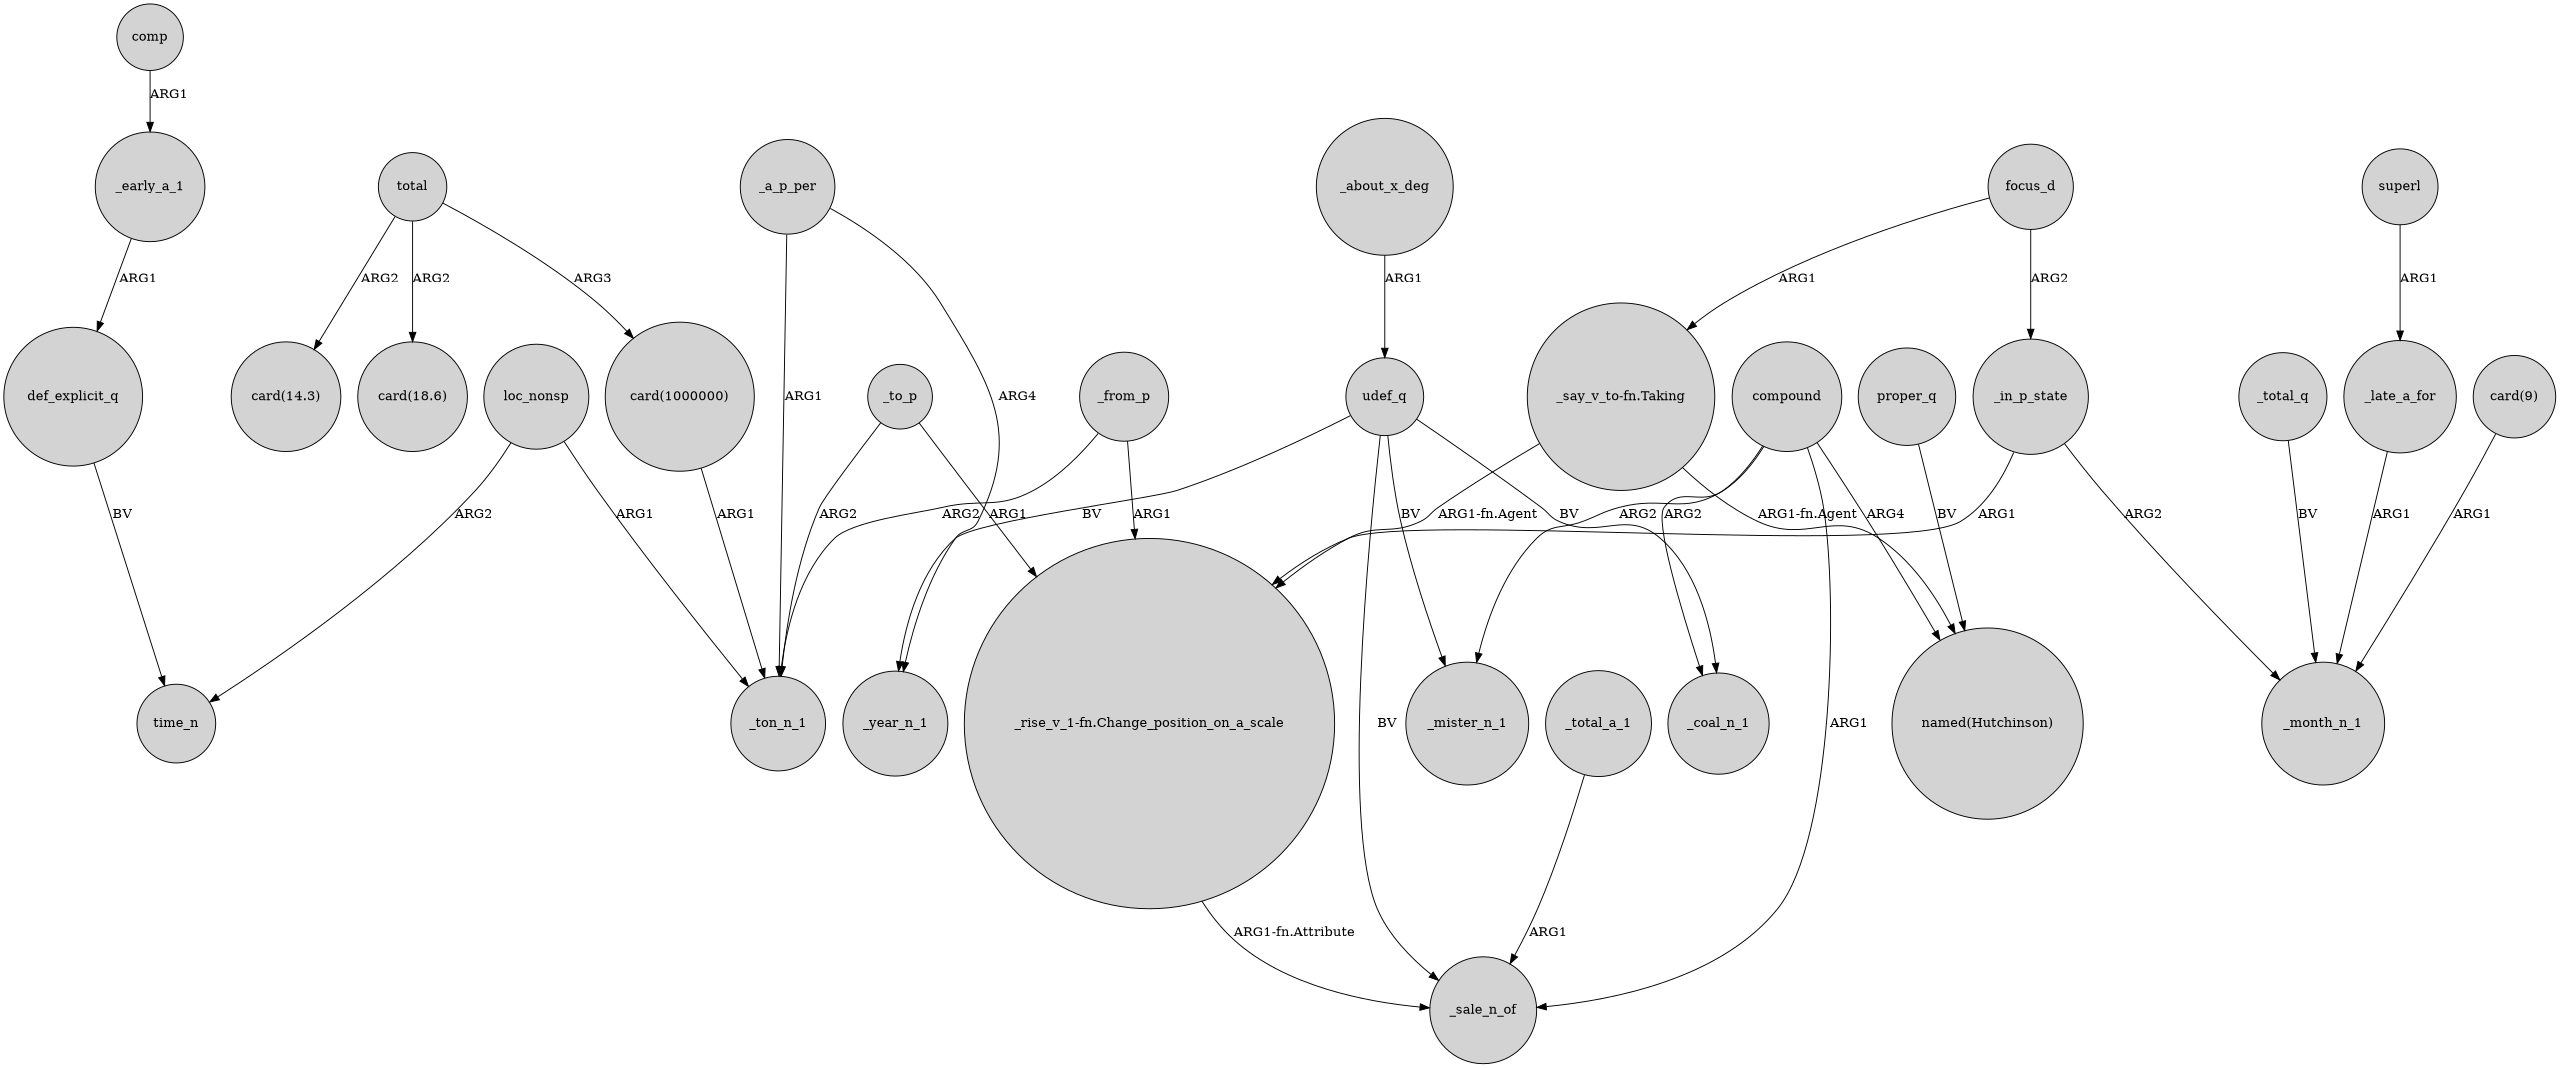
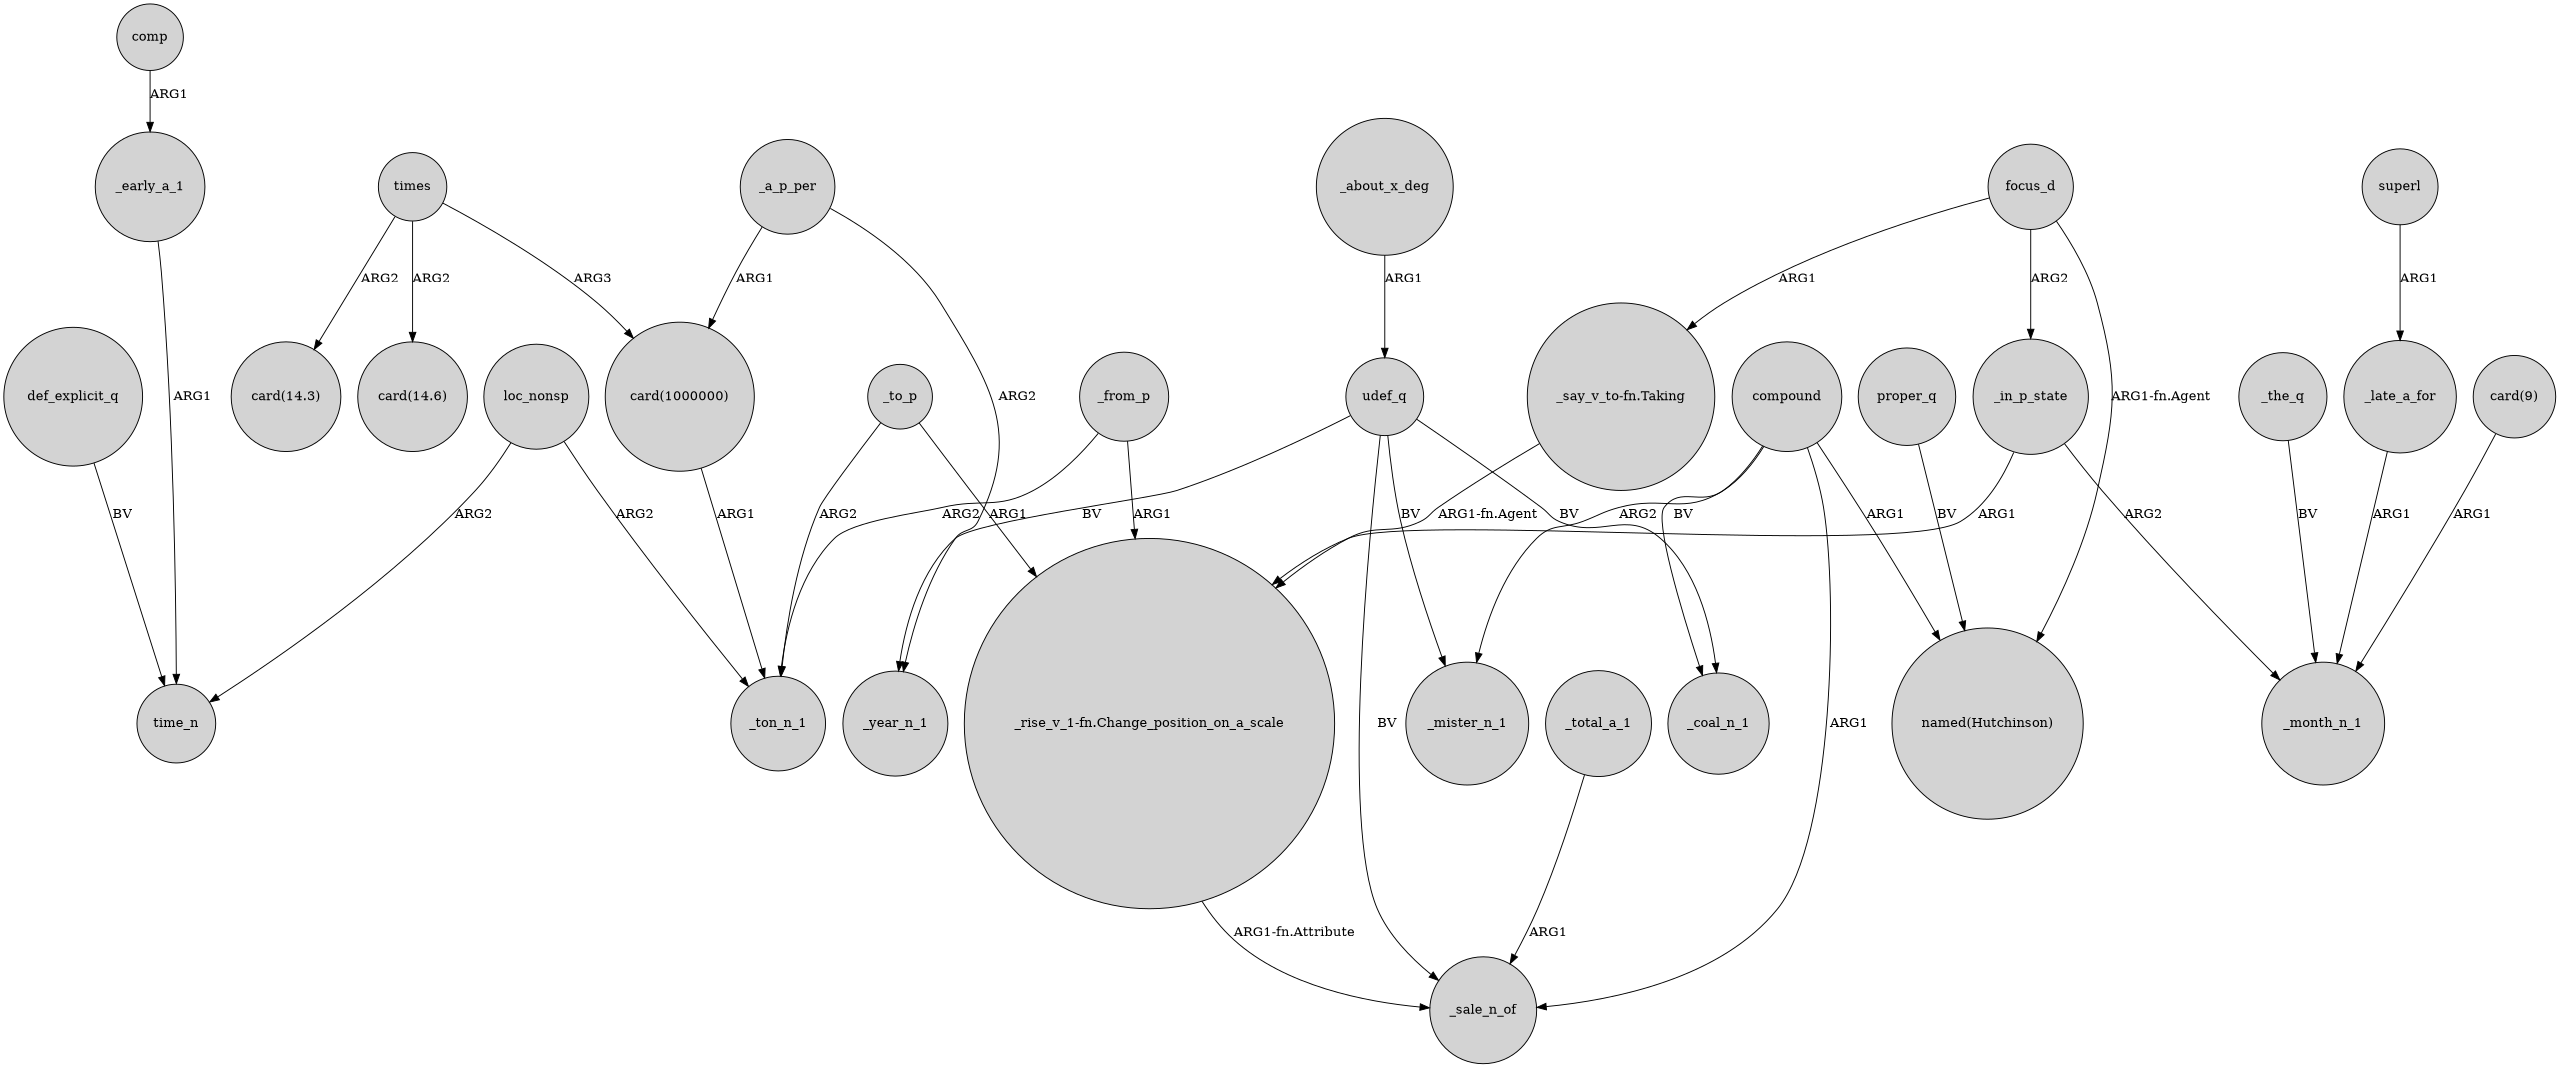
node "total": label "total" -> "times"
edge "_early_a_1" -> "def_explicit_q": now "_early_a_1" -> "time_n"
node "card(18.6)": label "card(18.6)" -> "card(14.6)"
edge "_a_p_per" -> "_year_n_1": label "ARG4" -> "ARG2"
node "_total_q": label "_total_q" -> "_the_q"
edge "_a_p_per" -> "_ton_n_1": now "_a_p_per" -> "card(1000000)"
edge "loc_nonsp" -> "_ton_n_1": label "ARG1" -> "ARG2"
edge "compound" -> "_coal_n_1": label "ARG2" -> "BV"
edge "compound" -> "named(Hutchinson)": label "ARG4" -> "ARG1"
edge "_say_v_to-fn.Taking" -> "named(Hutchinson)": now "focus_d" -> "named(Hutchinson)"
